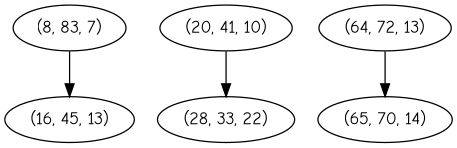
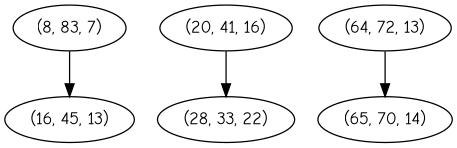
node "(20, 41, 10)": label "(20, 41, 10)" -> "(20, 41, 16)"
